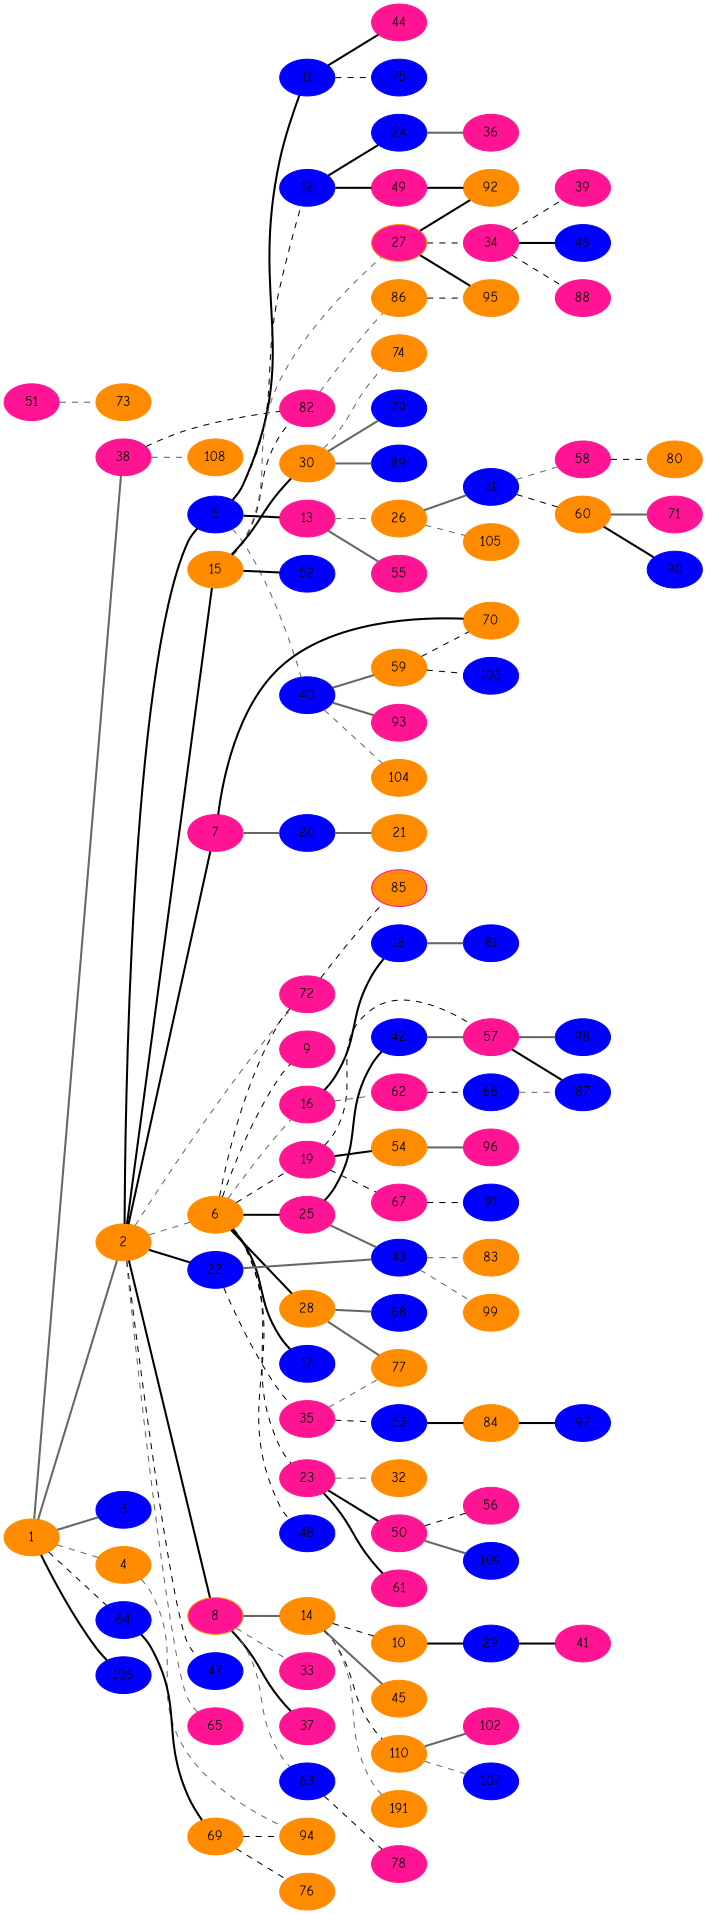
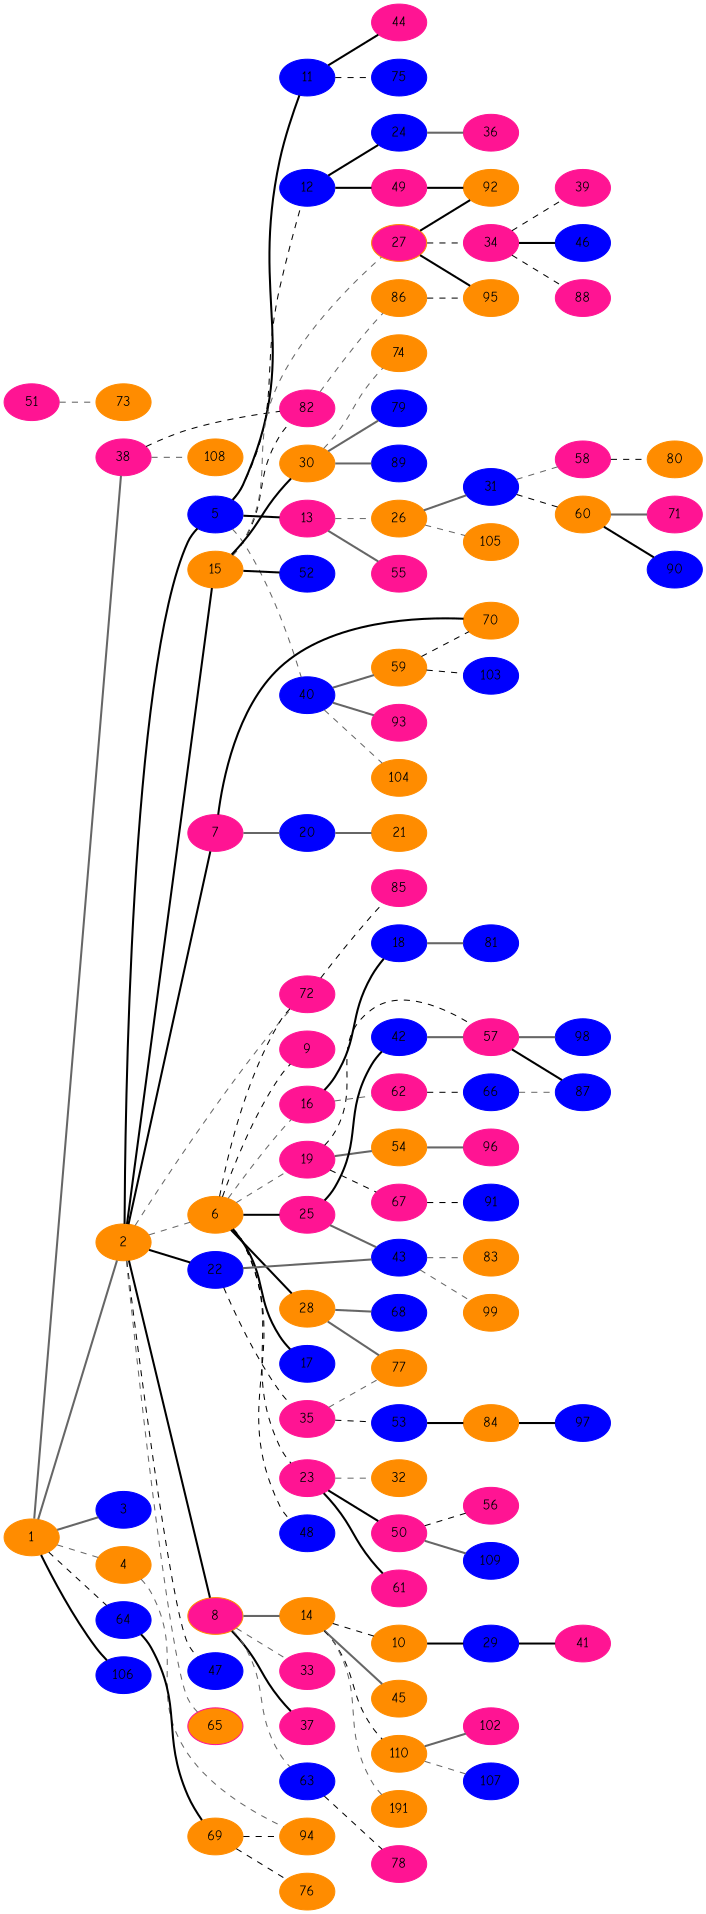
node "85": fillcolor darkorange -> deeppink
edge "54" -- "19": color black -> gray40
edge "19" -- "6": color black -> gray40
node "65": fillcolor deeppink -> darkorange
